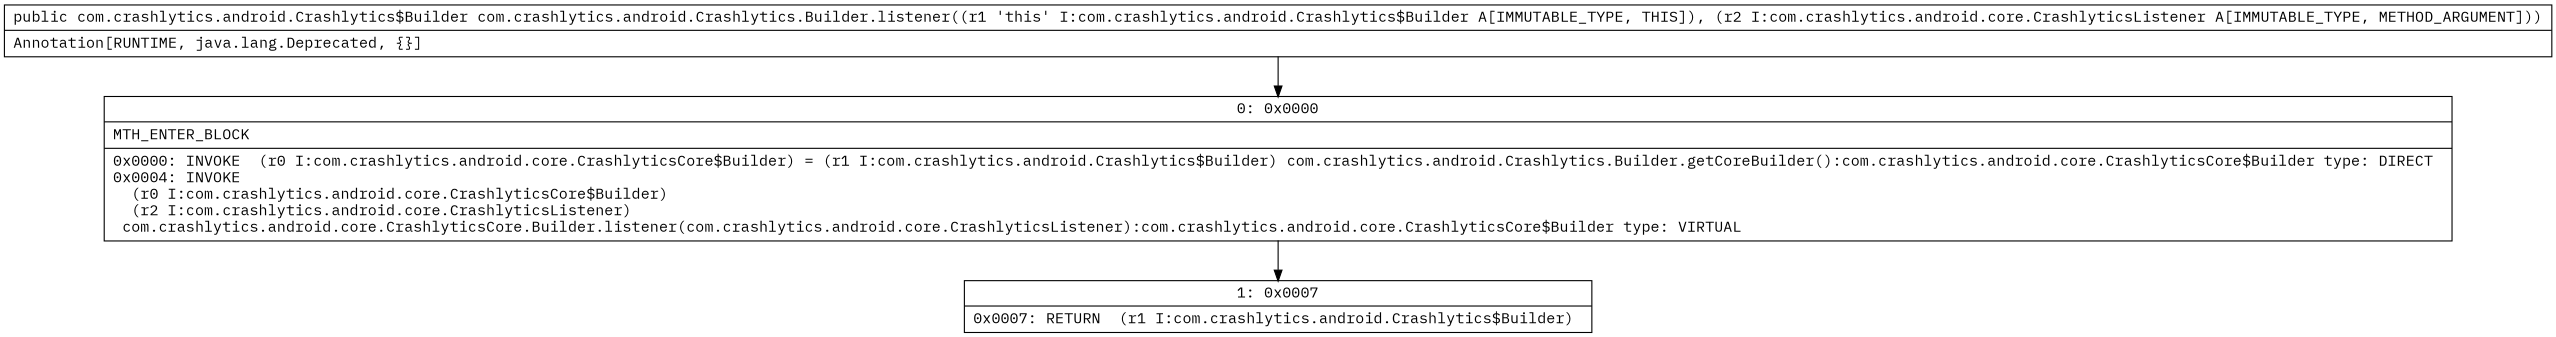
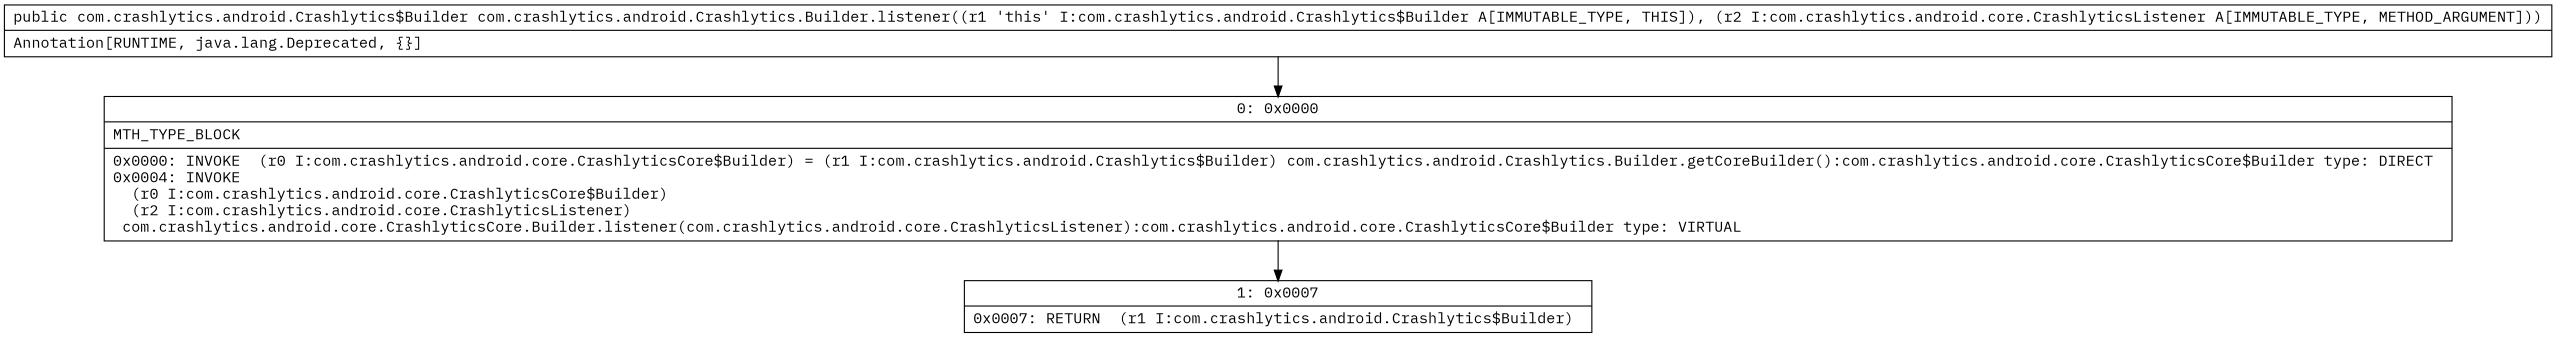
node "0: 0x0000": text "MTH_ENTER_BLOCK" -> "MTH_TYPE_BLOCK"
